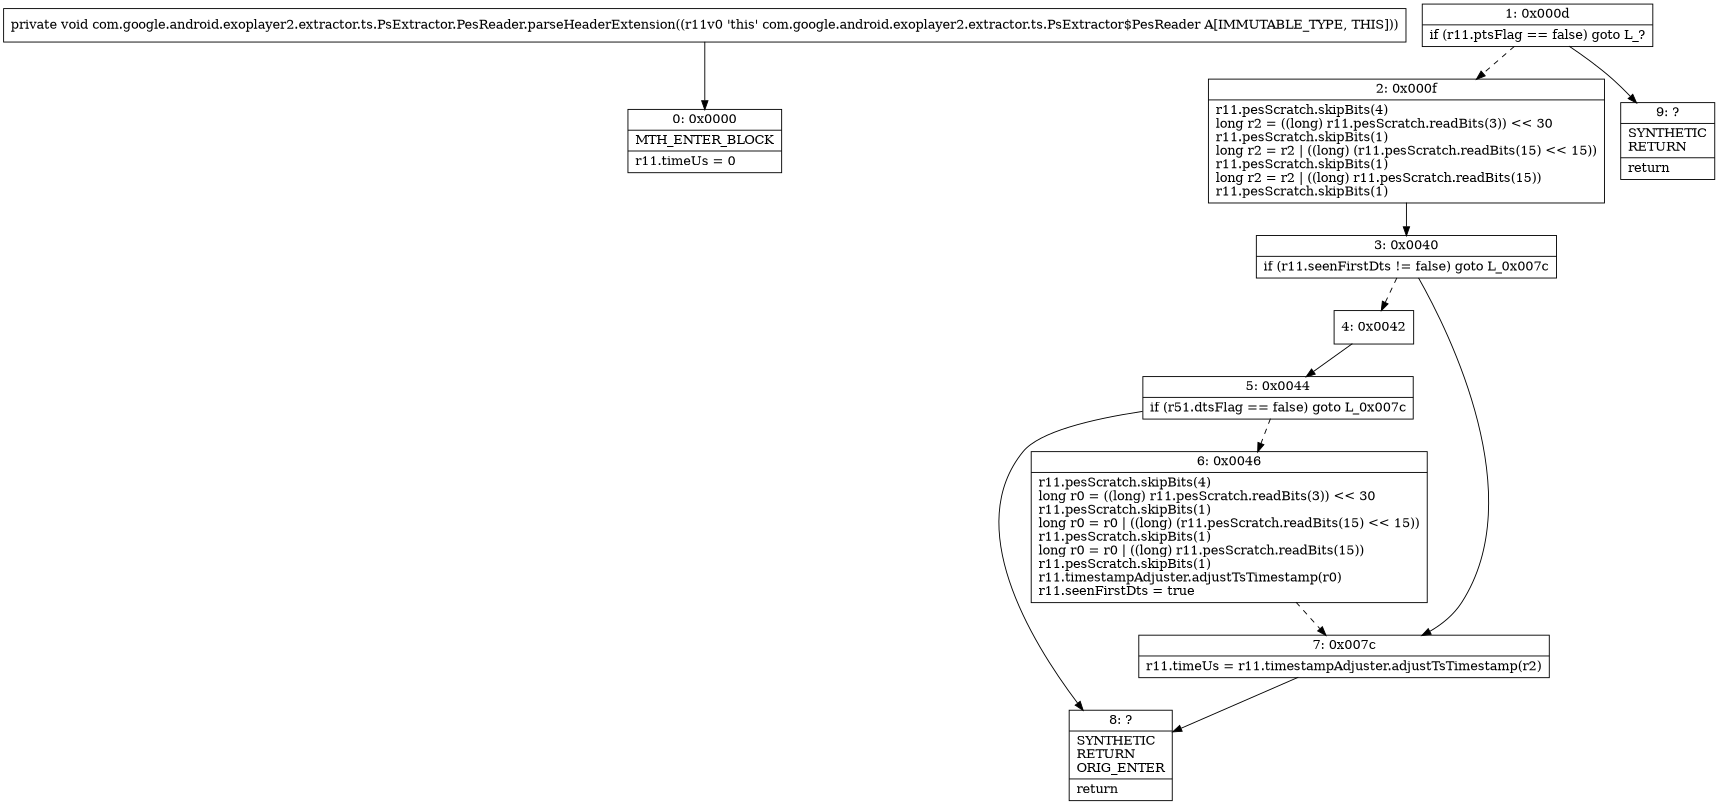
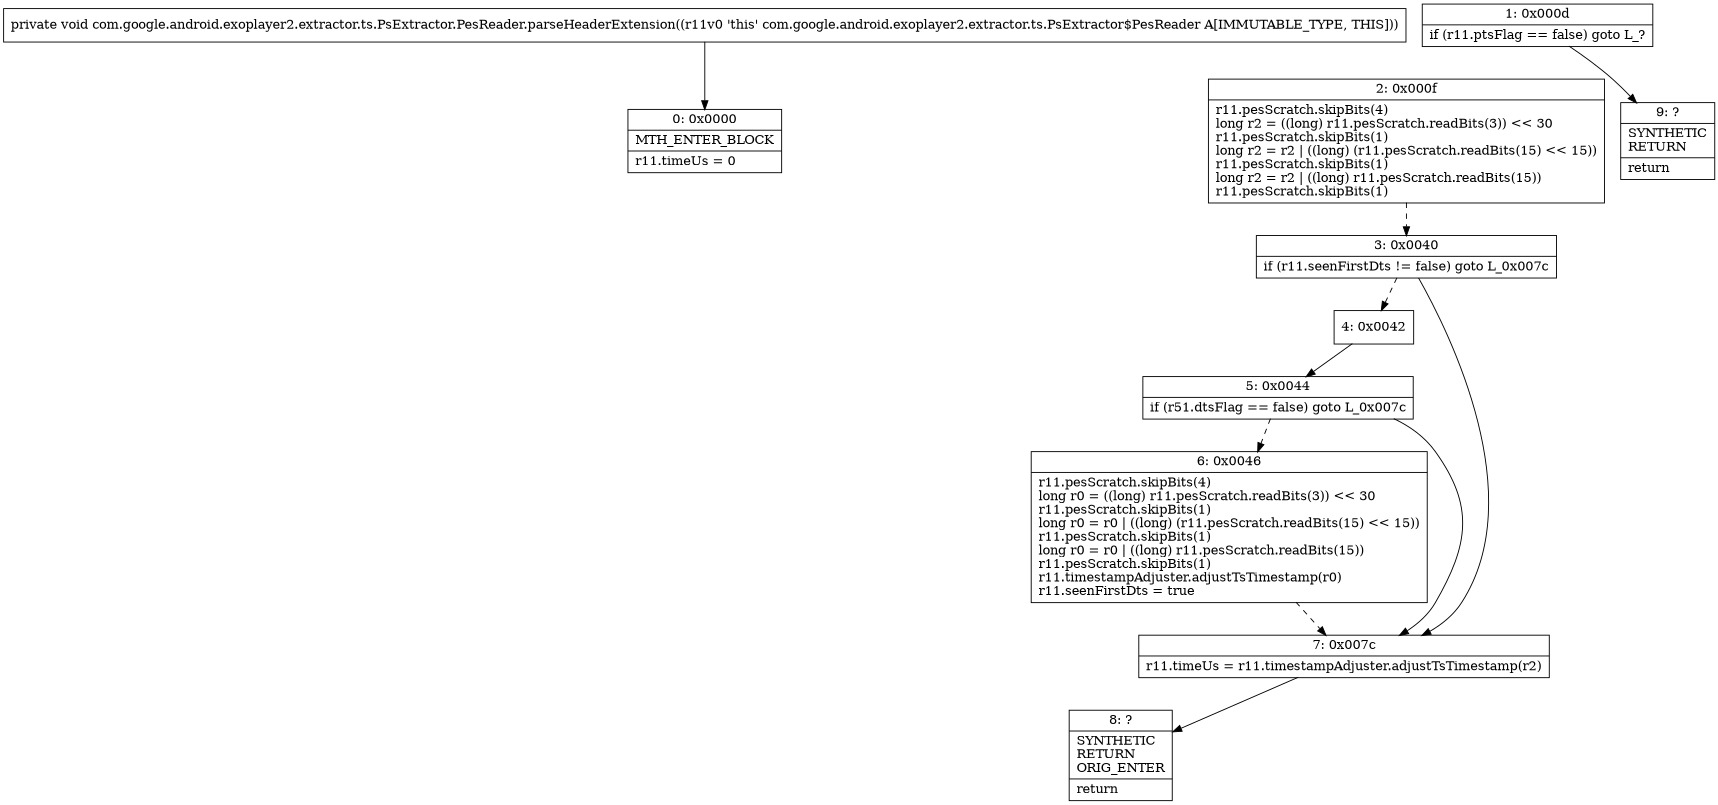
edge "1: 0x000d" -> "2: 0x000f": removed
edge "2: 0x000f" -> "3: 0x0040": style solid -> dashed
edge "5: 0x0044" -> "8: ?": now "5: 0x0044" -> "7: 0x007c"
